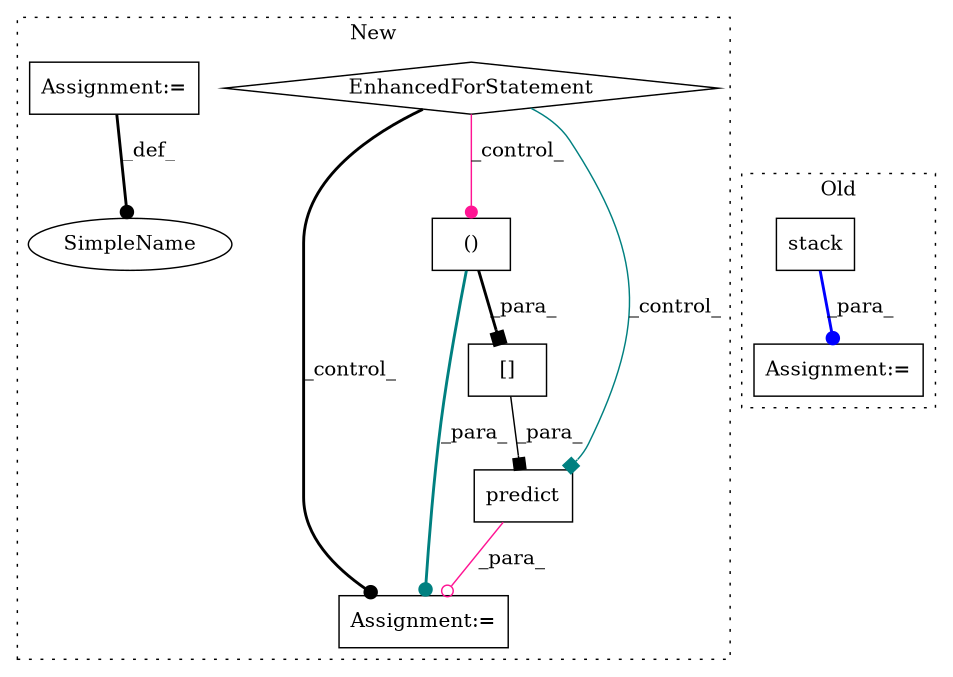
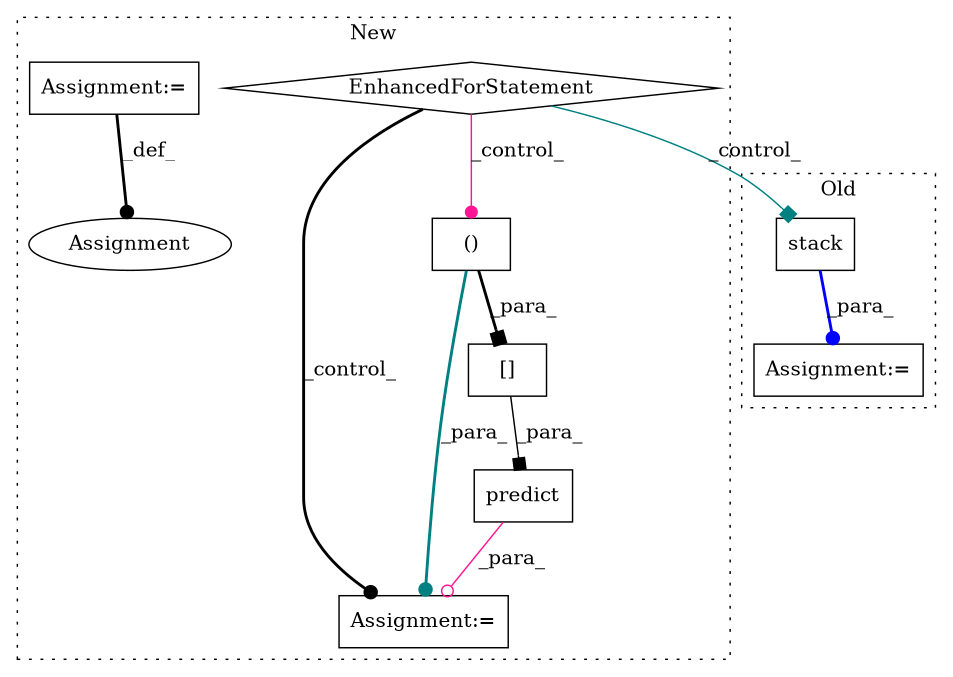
node "SimpleName": label "SimpleName" -> "Assignment"
edge "EnhancedForStatement" -> "predict": now "EnhancedForStatement" -> "stack"
